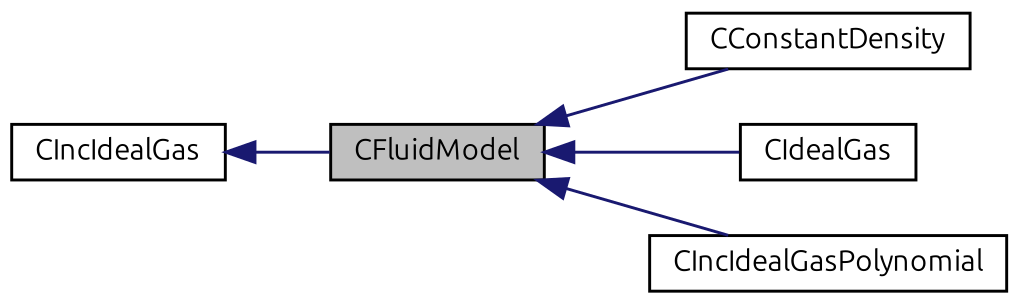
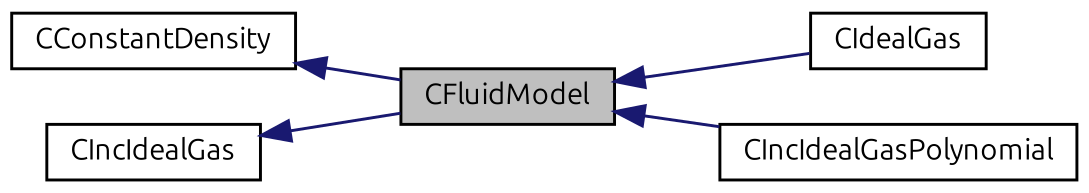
edge "CConstantDensity" -> "CFluidModel": reversed
